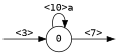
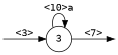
node "0": label "0" -> "3"
